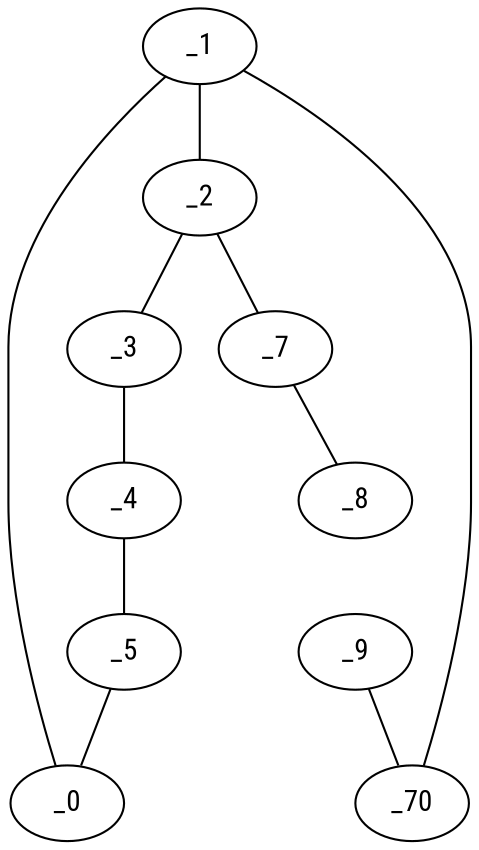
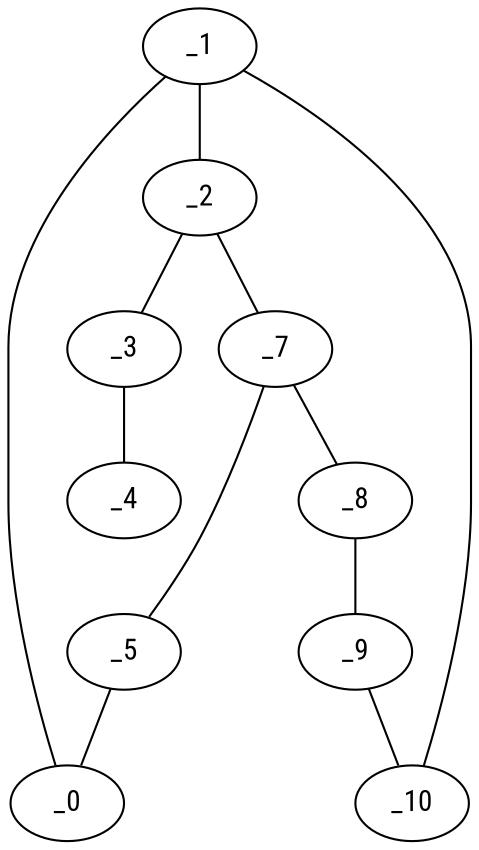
edge "_4" -- "_5": now "_7" -- "_5"
edge "_8" -- "_9": added
node "_70": label "_70" -> "_10"
